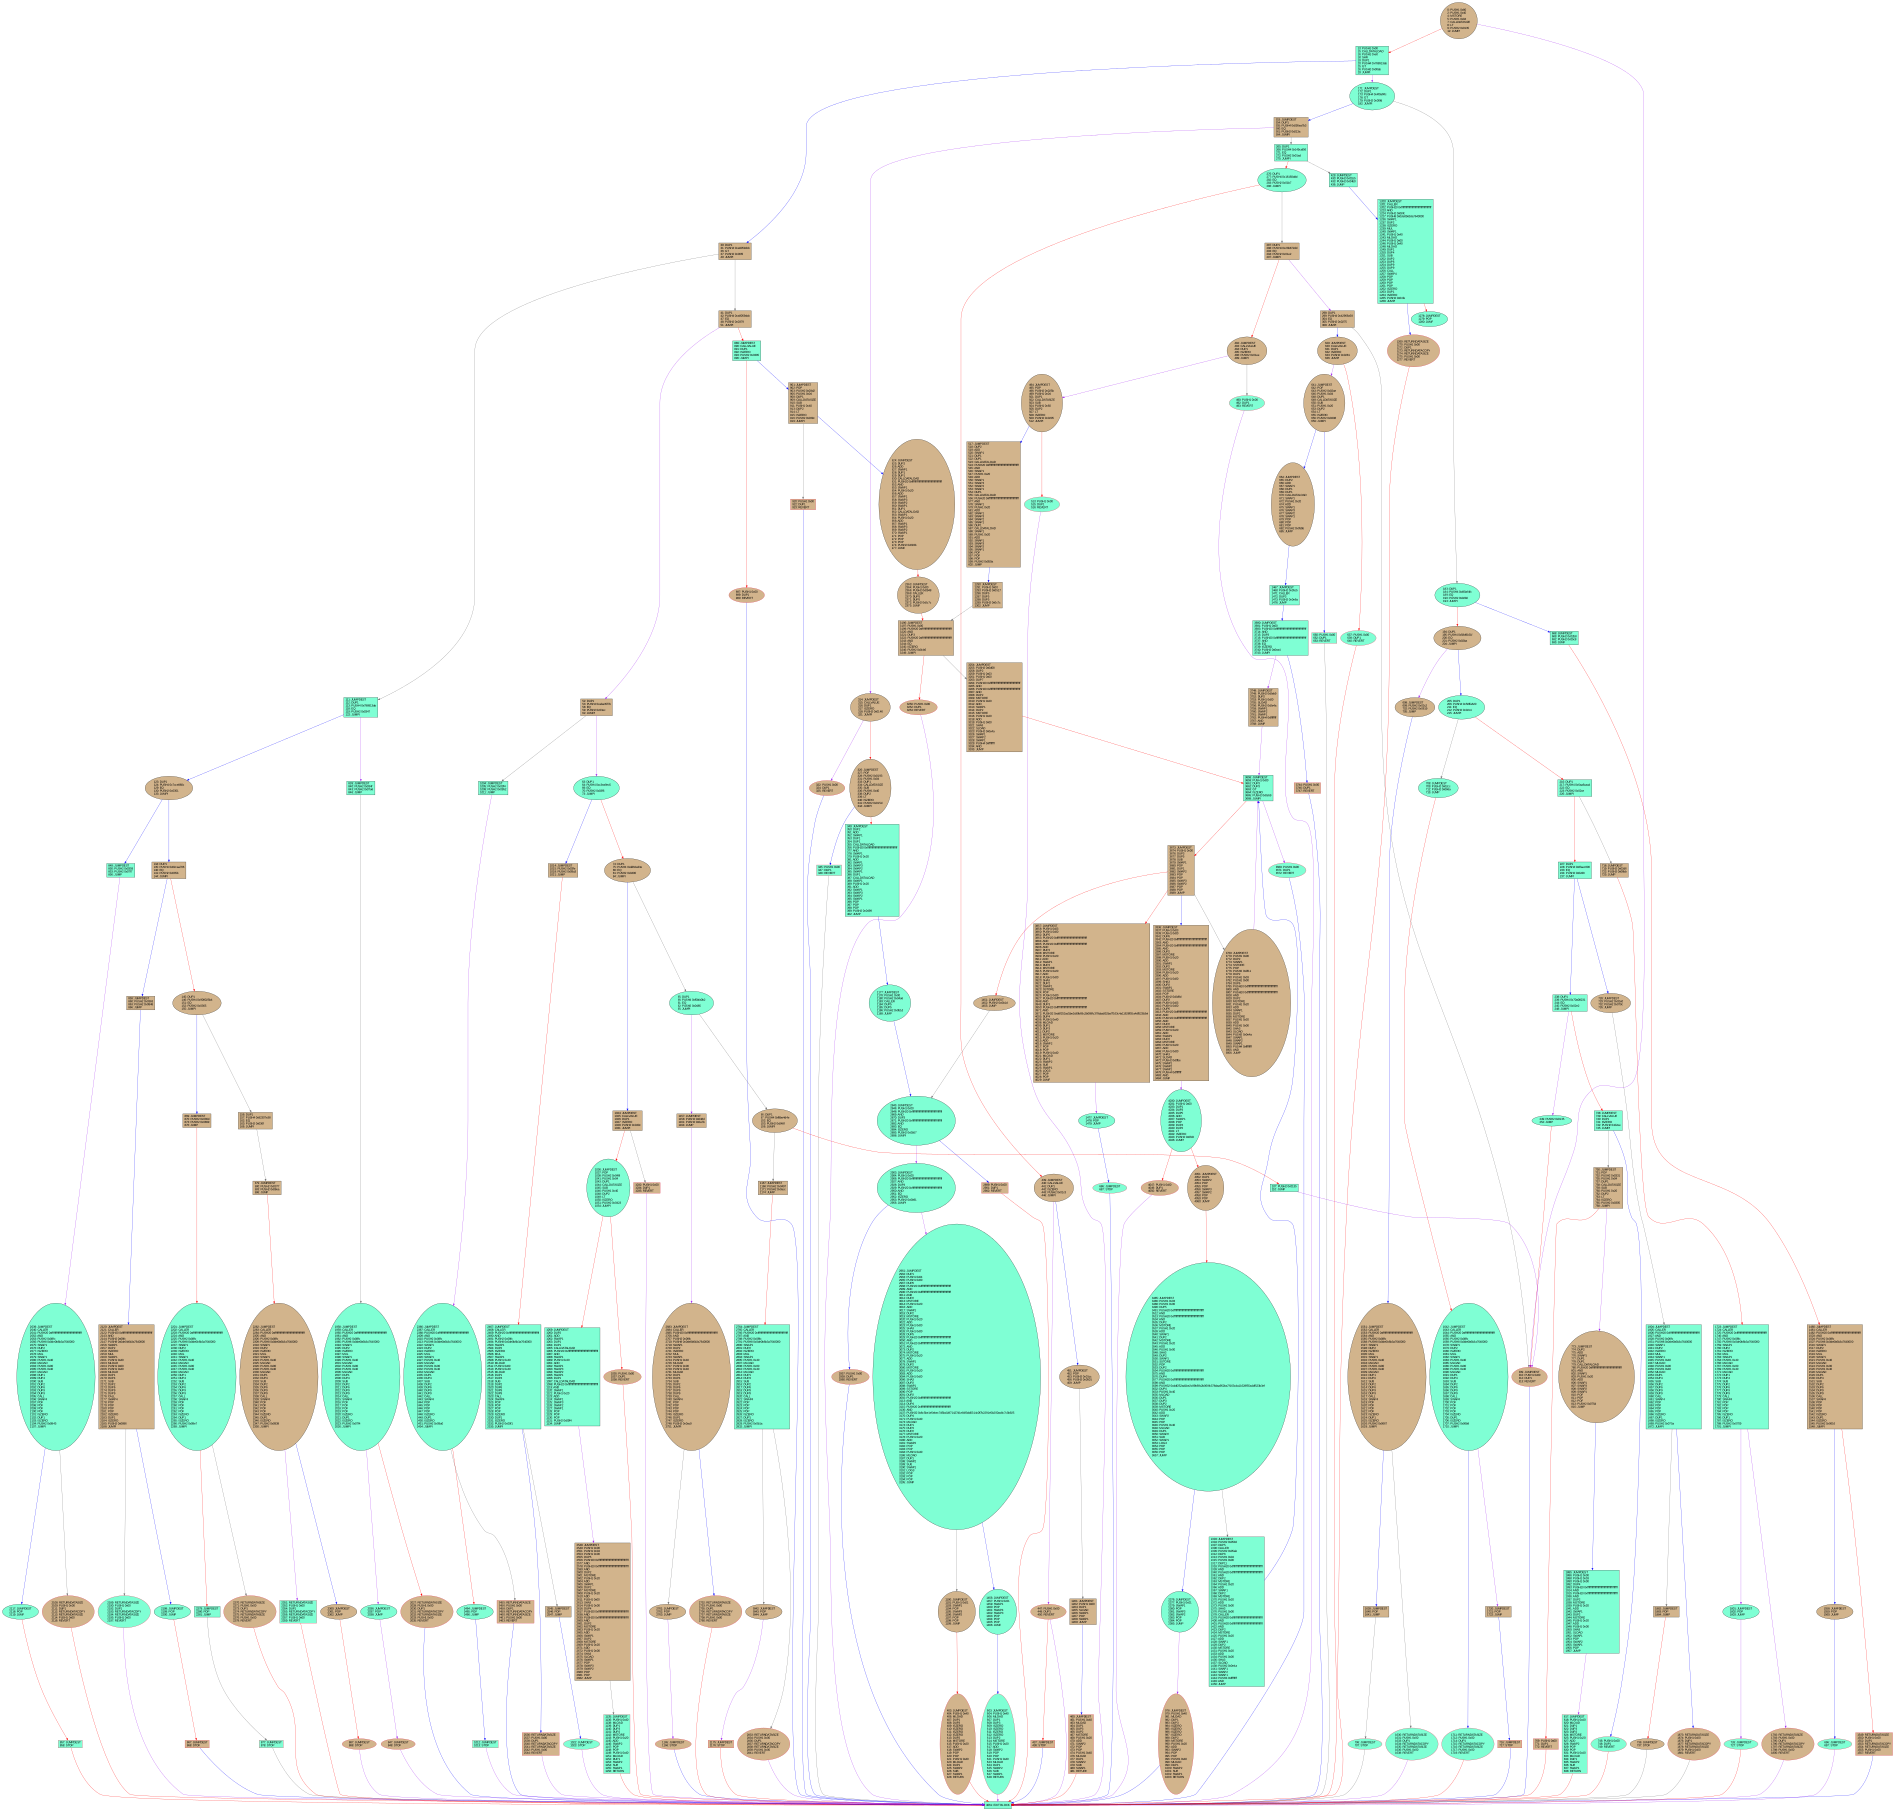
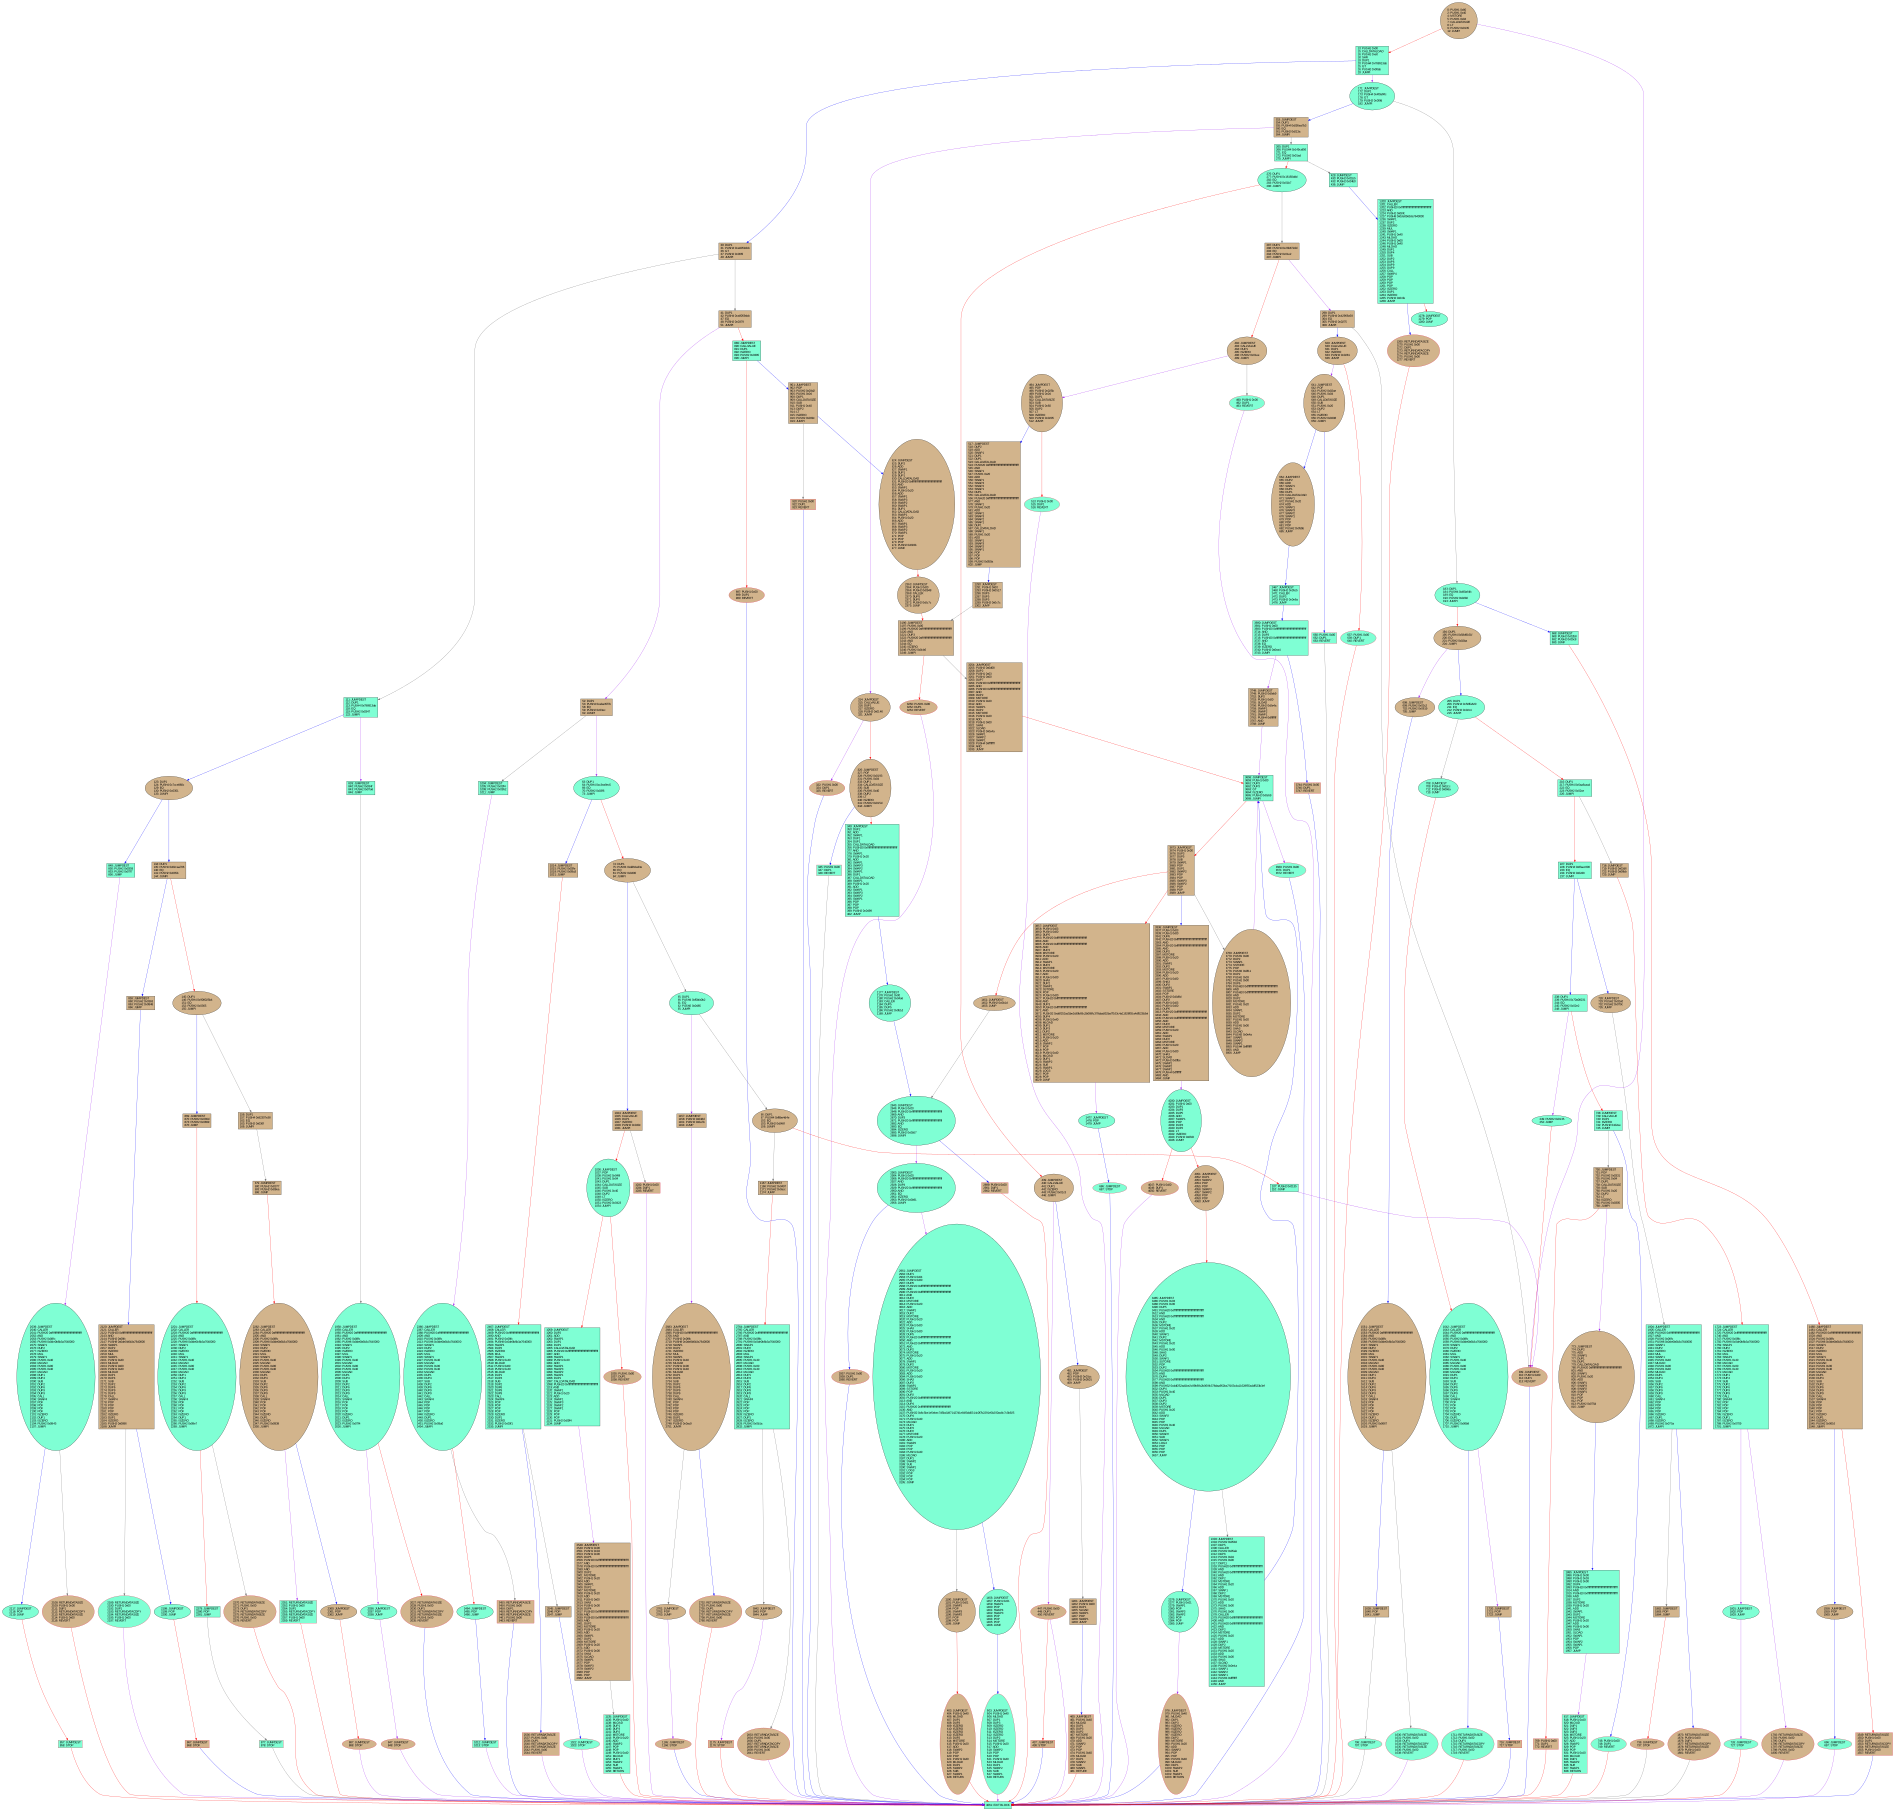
node "736: JUMPDEST 737: STOP": color black -> crimson
